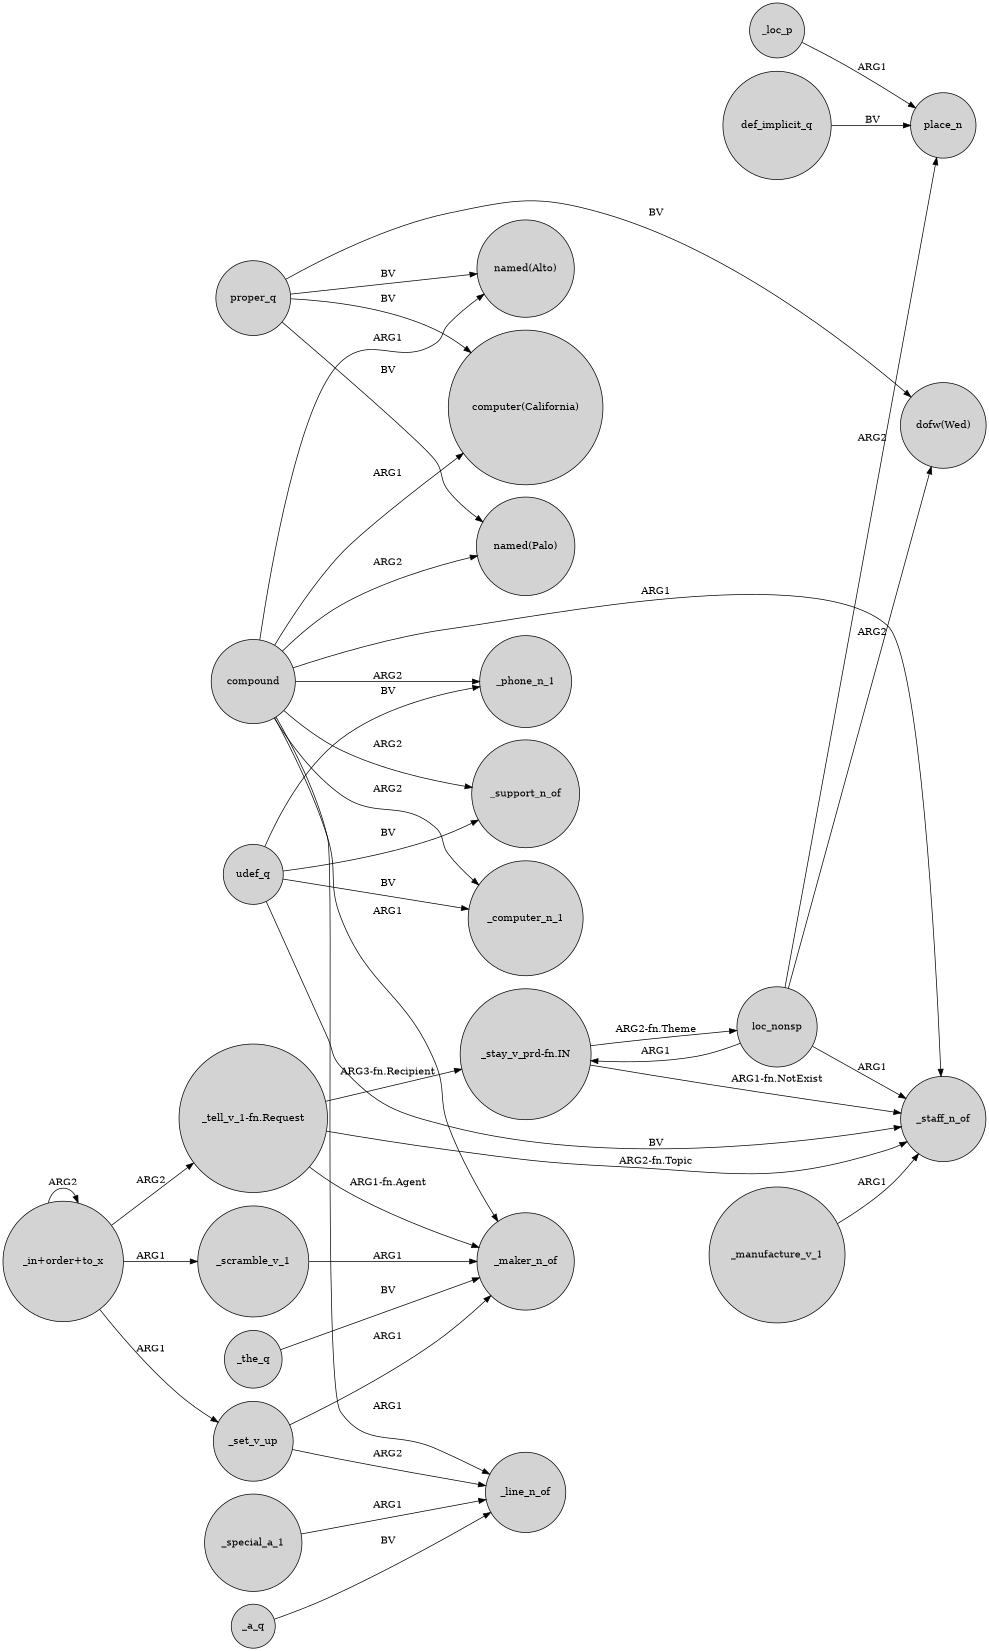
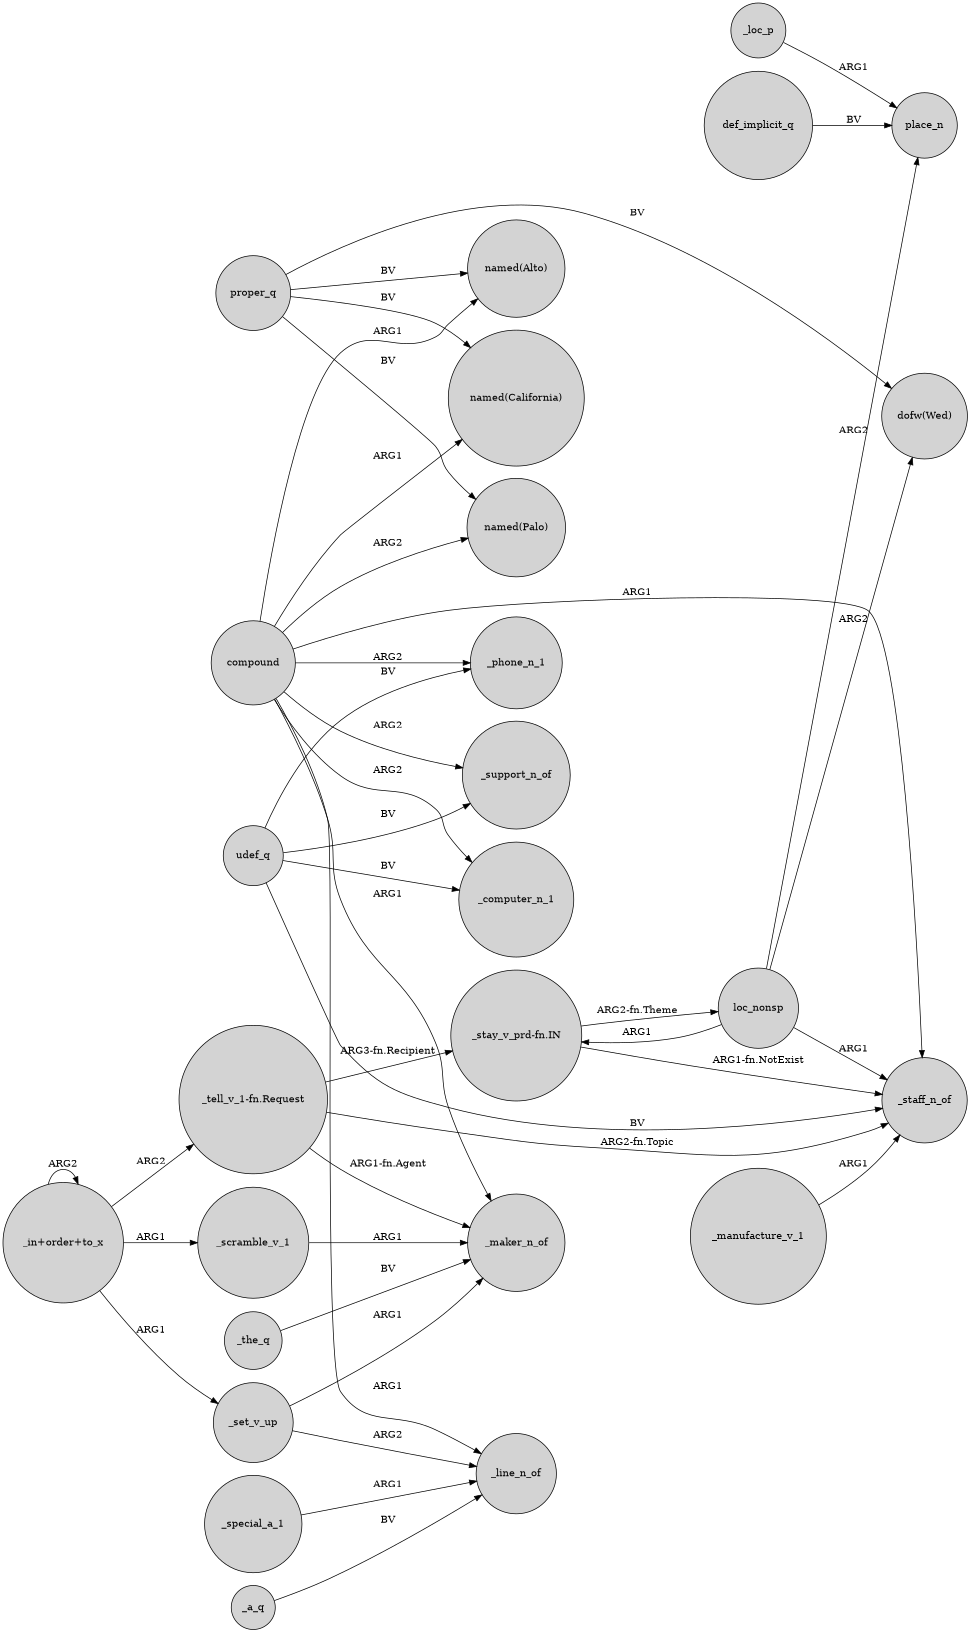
node "computer(California)": label "computer(California)" -> "named(California)"
